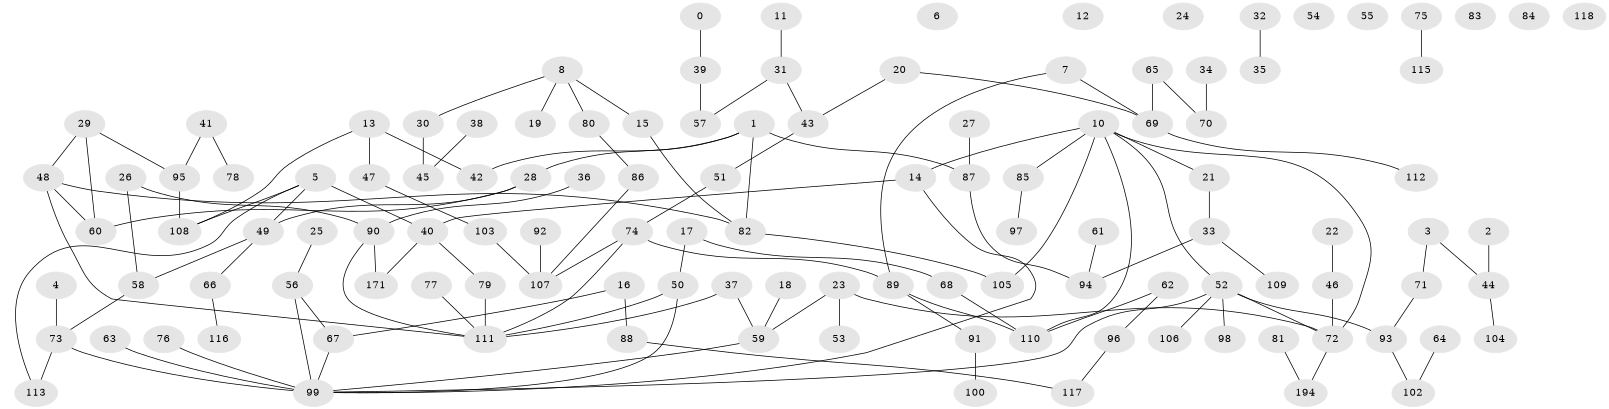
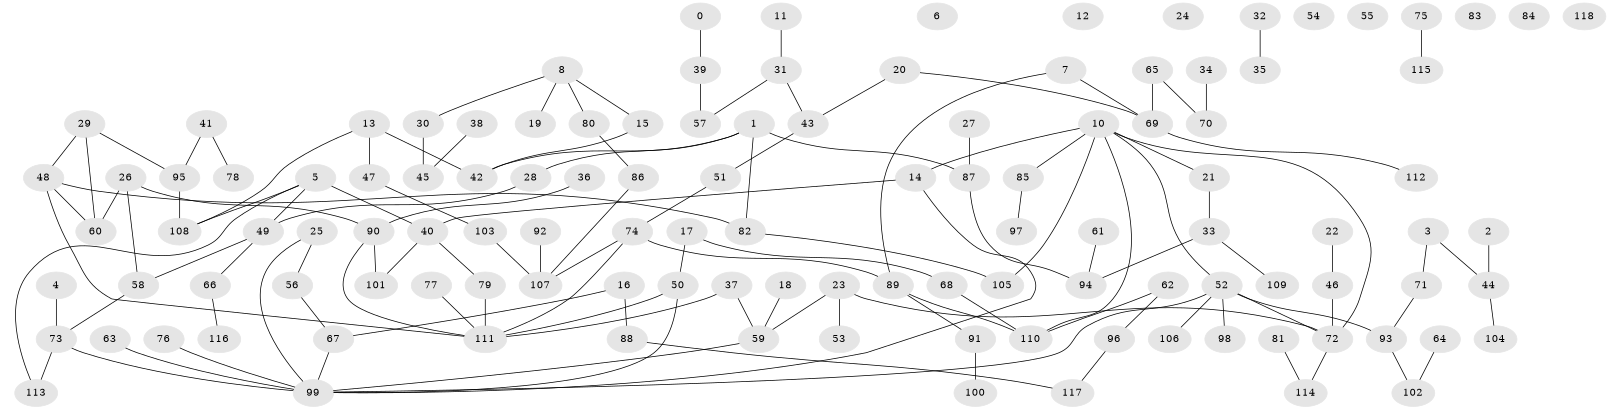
edge "15" -- "82": now "15" -- "42"
edge "28" -- "60": now "26" -- "60"
node "171": label "171" -> "101"
edge "56" -- "99": now "25" -- "99"
node "194": label "194" -> "114"
